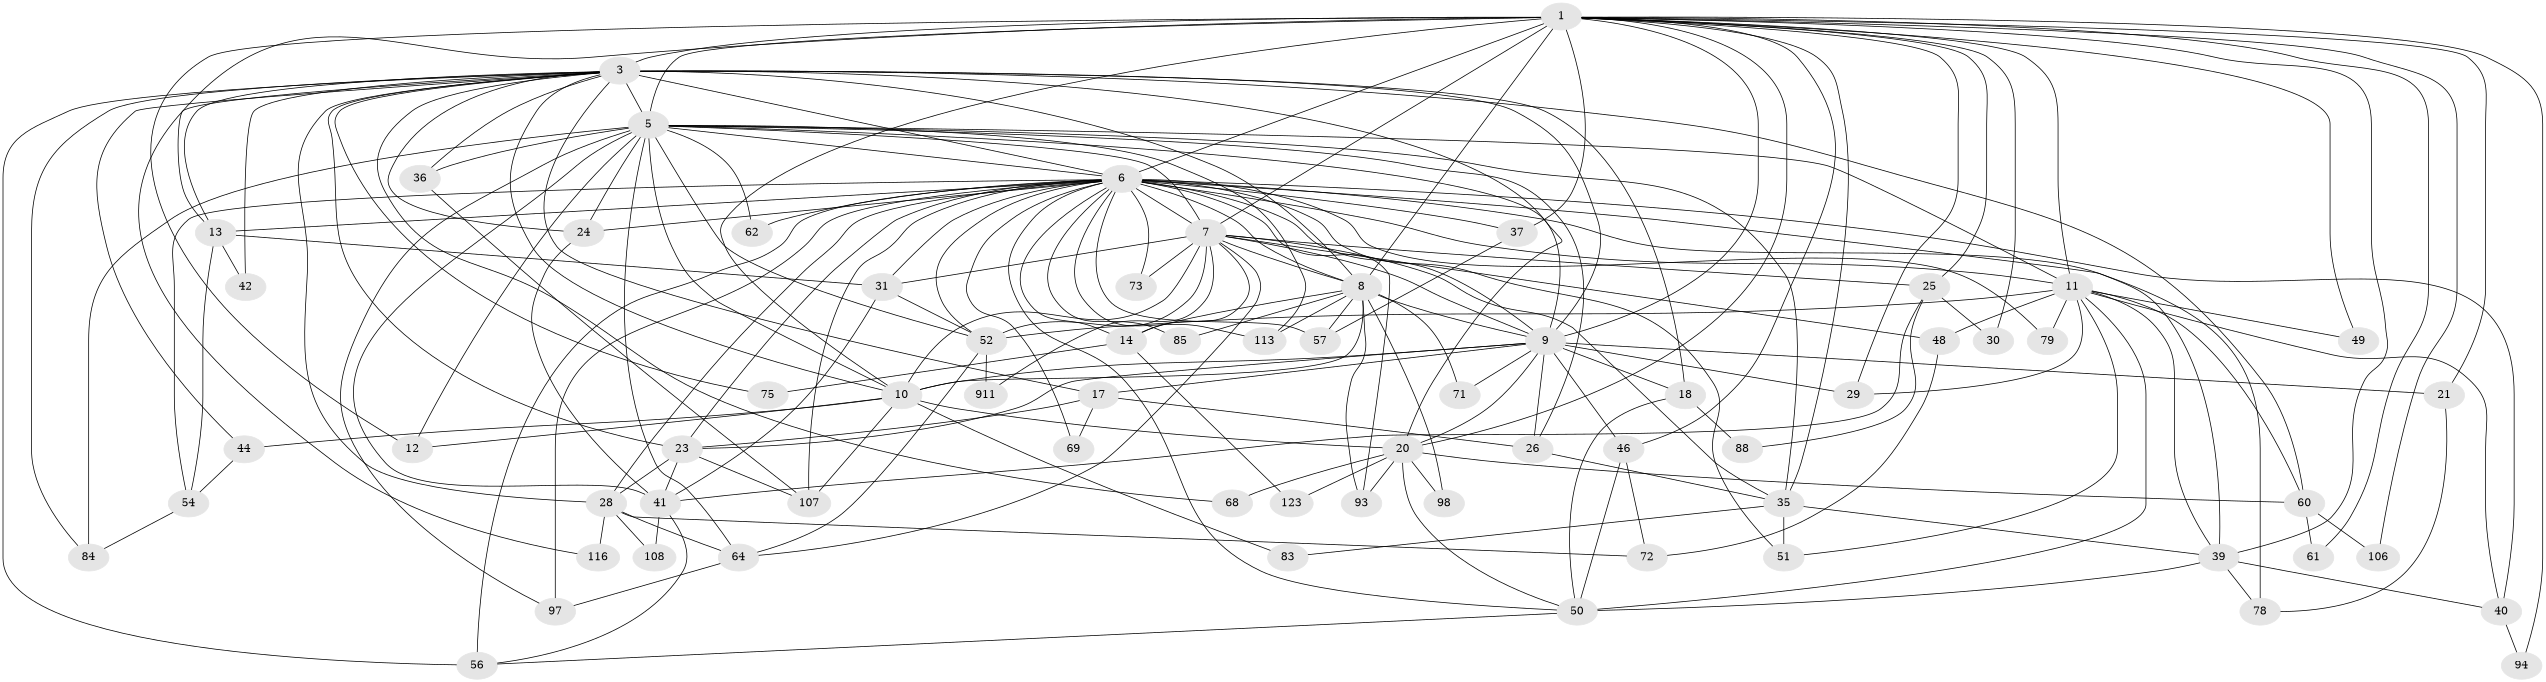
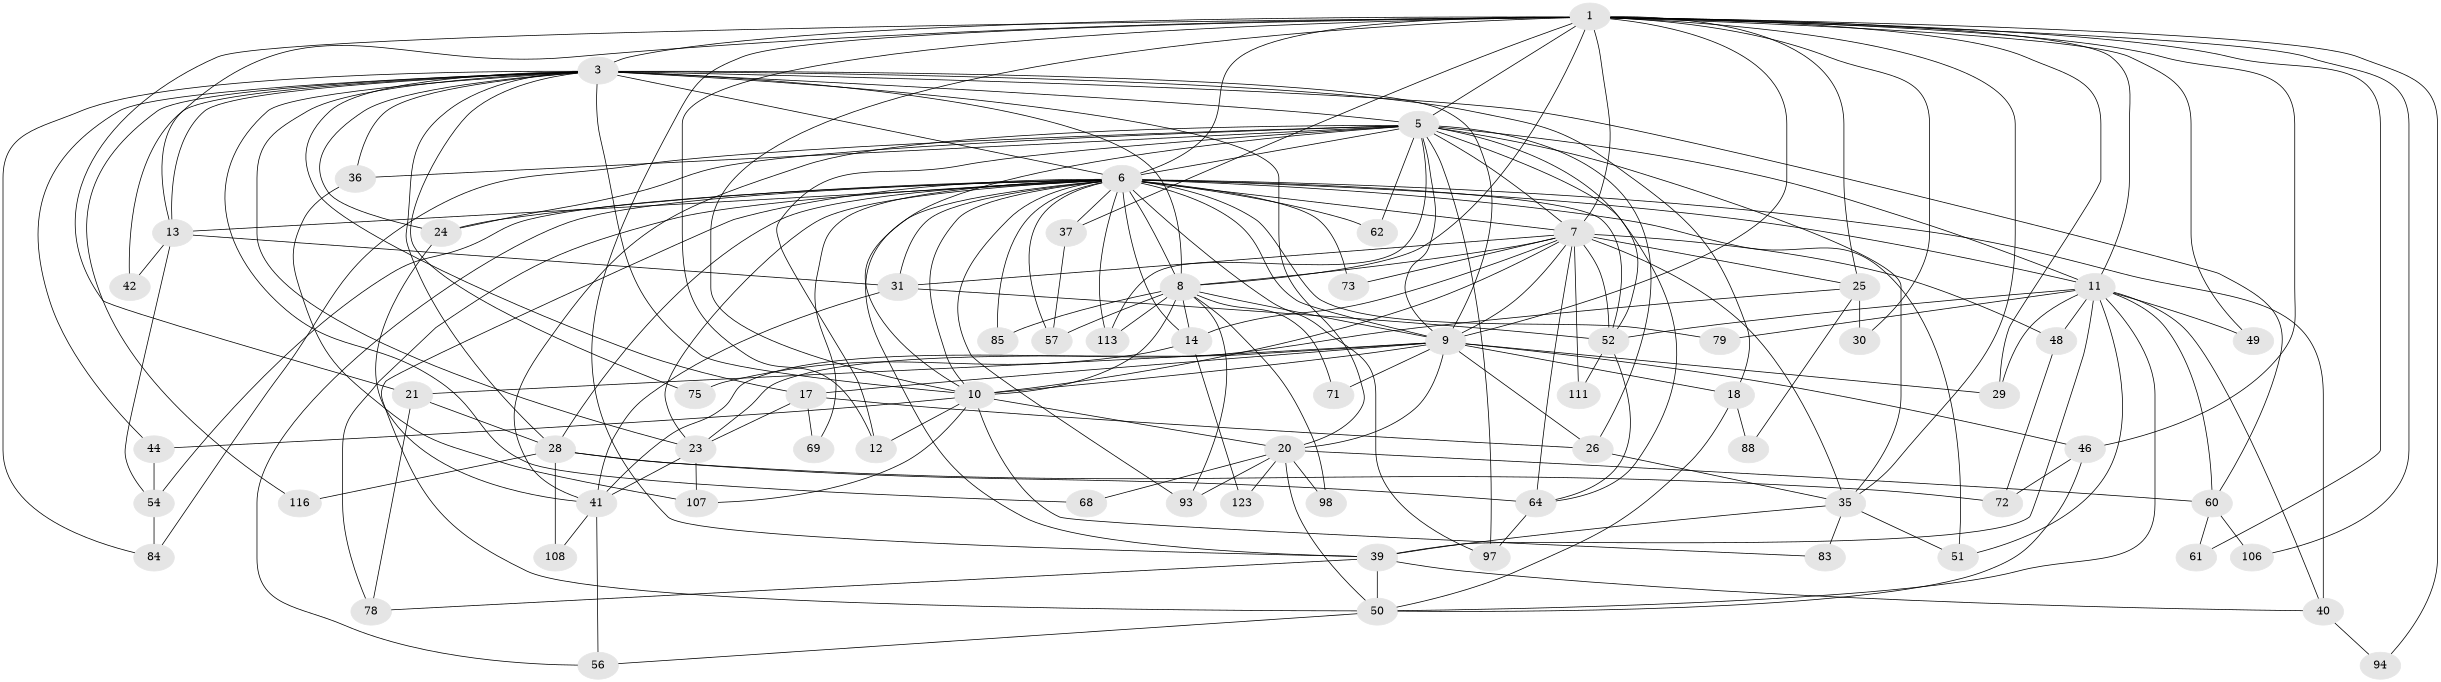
edge "1" -- "20": removed
edge "6" -- "107": now "6" -- "10"
edge "3" -- "56": removed
node "911": label "911" -> "111"
edge "23" -- "28": now "21" -- "28"
